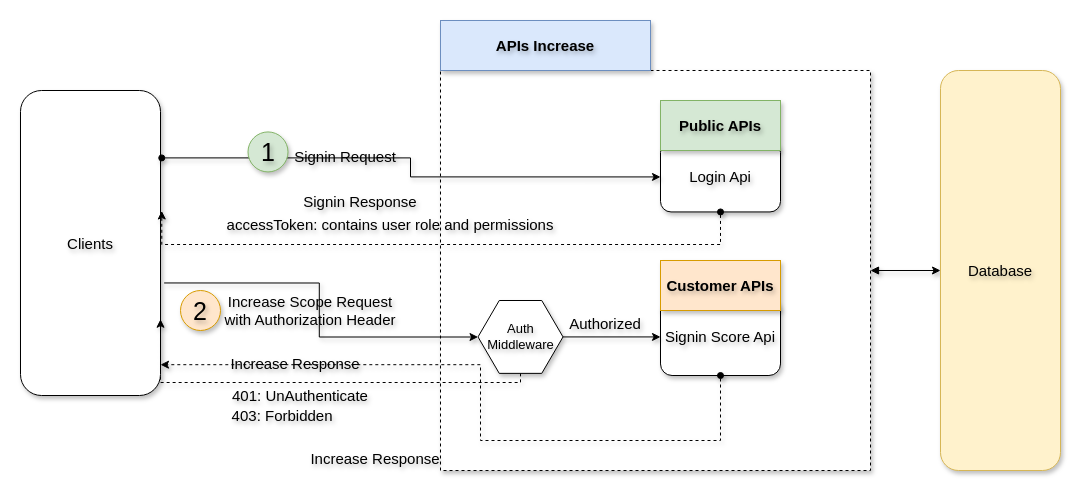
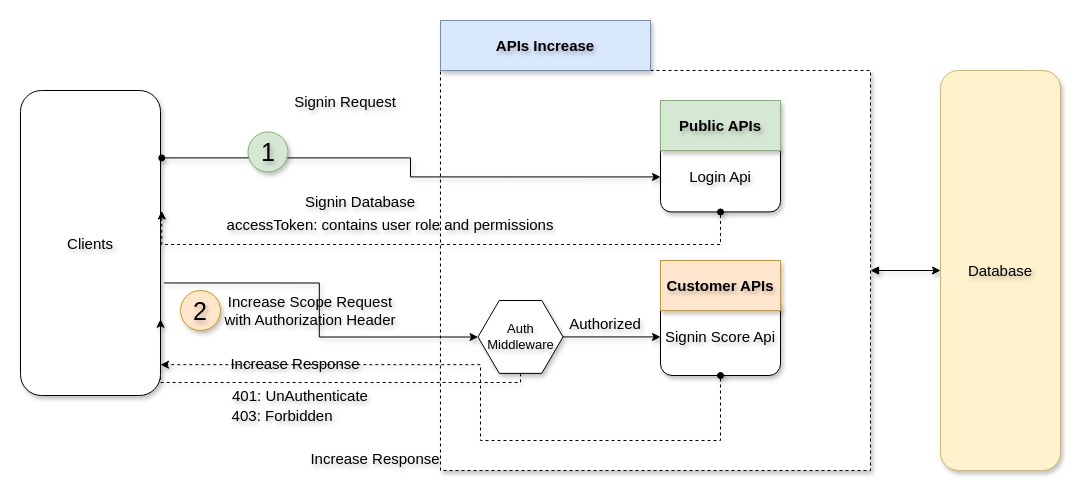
node "Signin Request": moved (346, 157) -> (346, 102)
node "Signin Response": label "Signin Response" -> "Signin Database"
